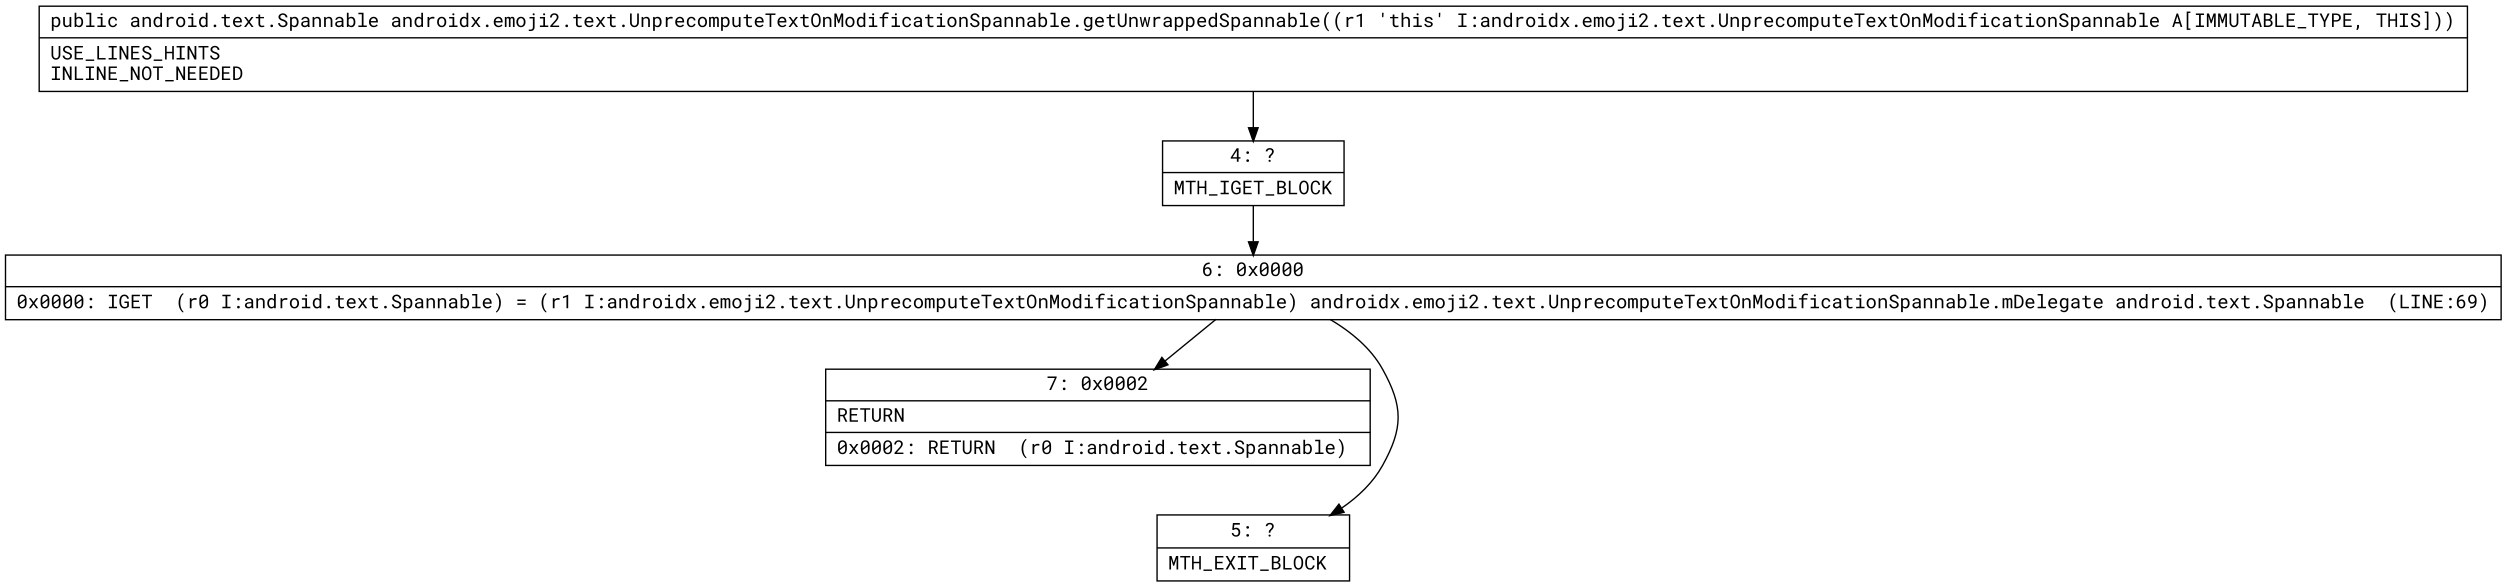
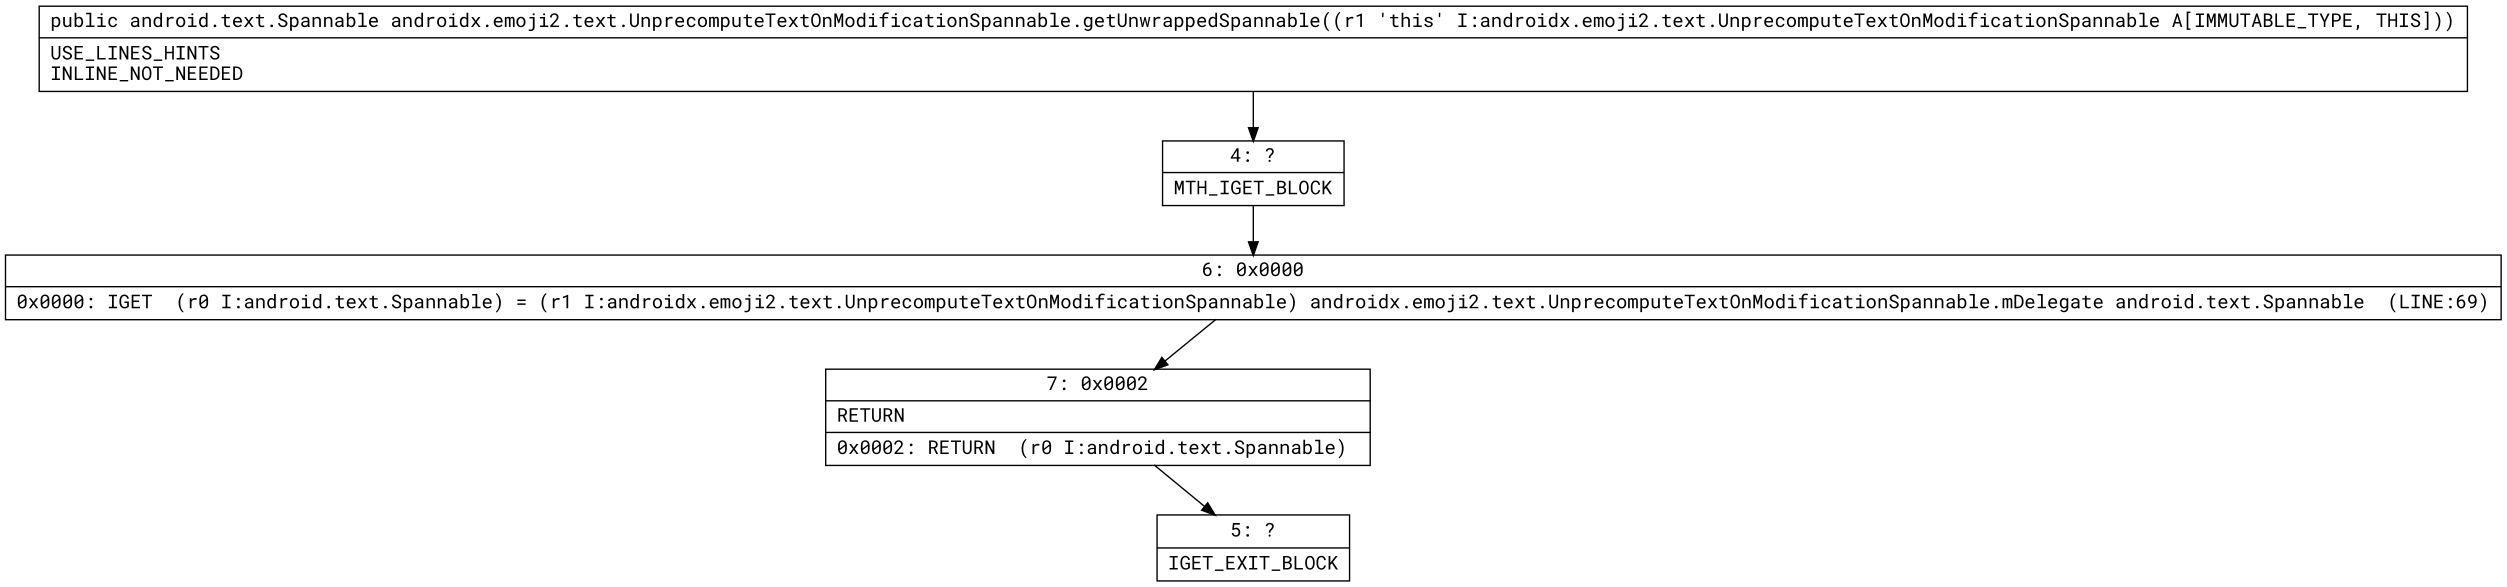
edge "6: 0x0000" -> "5: ?": now "7: 0x0002" -> "5: ?"
node "5: ?": text "MTH_EXIT_BLOCK" -> "IGET_EXIT_BLOCK"
